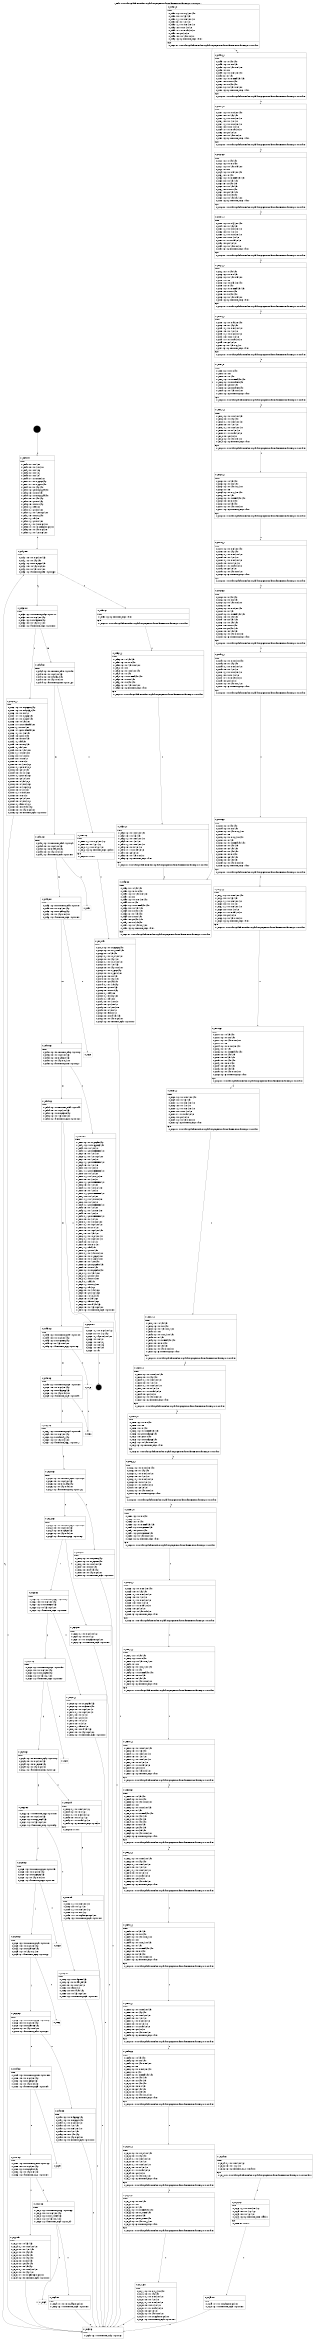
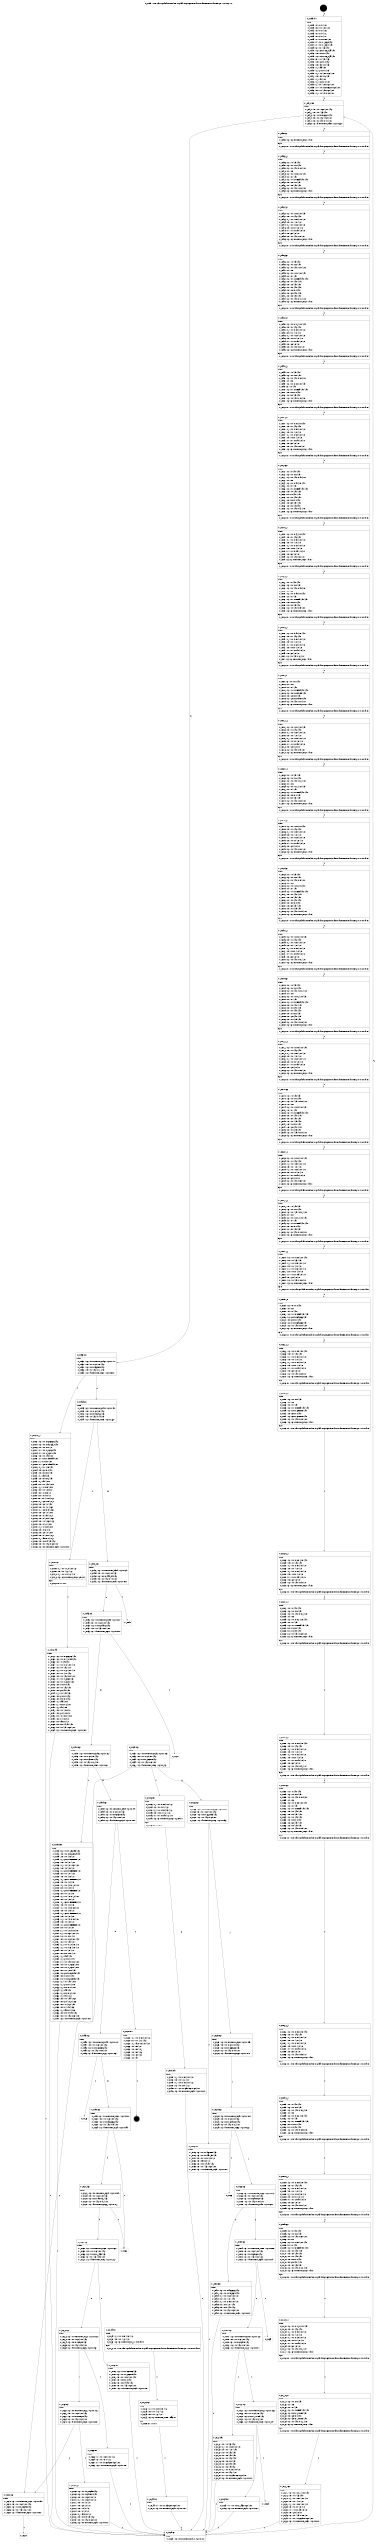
edge "0x401ec2 [41]" -> "0x401e8a [56]": reversed
edge "0x4024f5" -> "0x402554": now "0x401a14 [25]" -> "0x402554"
edge "0x401a78 [25]" -> "0x401a91 [25]": reversed
node "0x402658": removed
